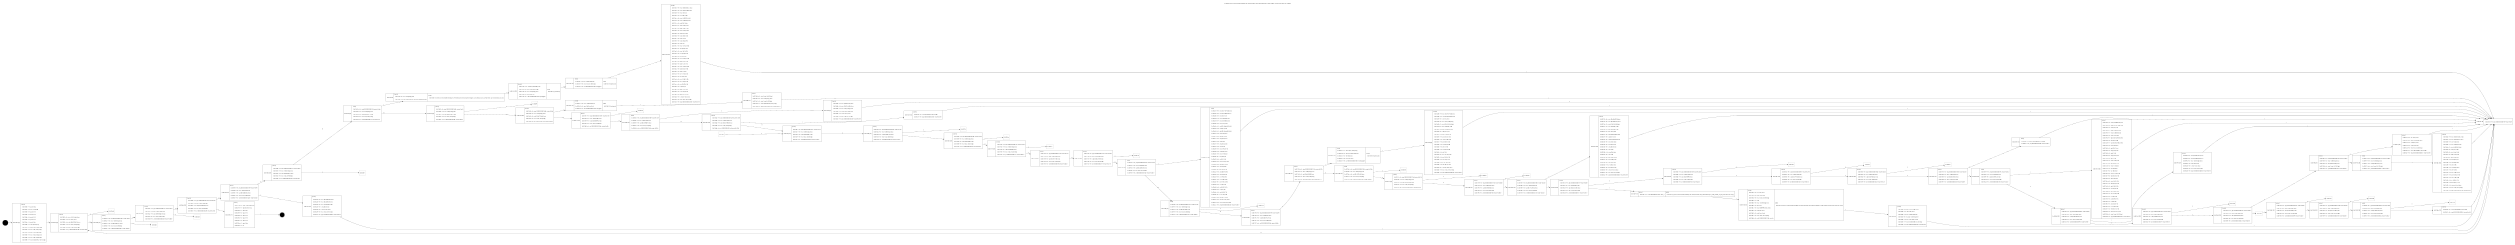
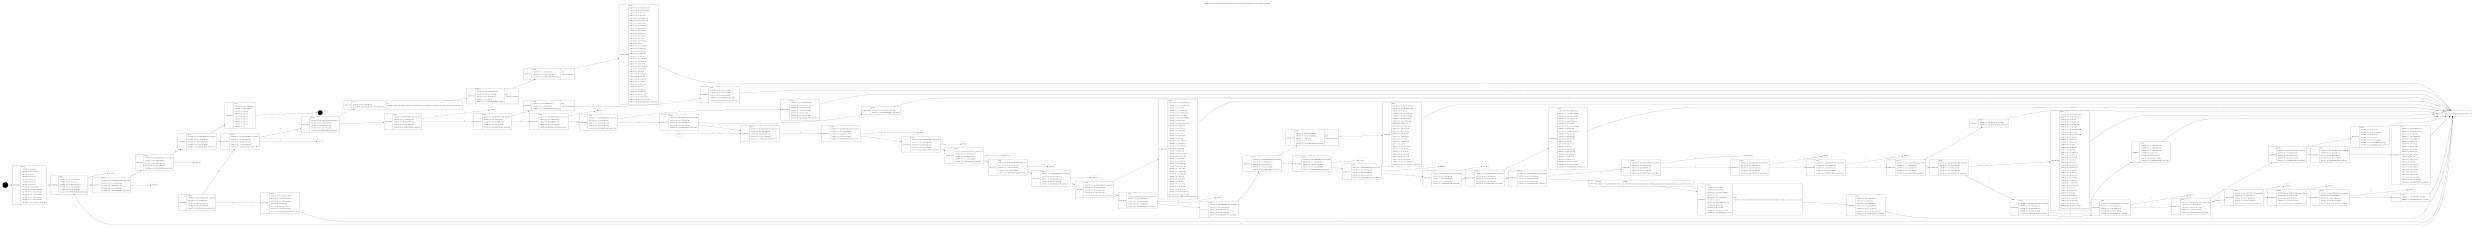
node "0x401fed": added
edge "0x4015db [25]" -> "0x4015f4 [25]": now "0x4015db [25]" -> "0x40160d [25]"
